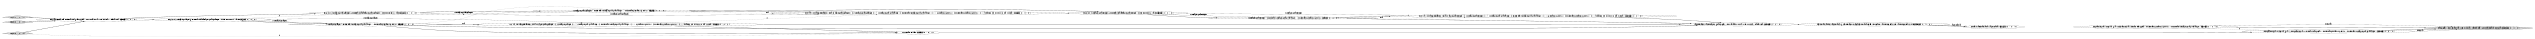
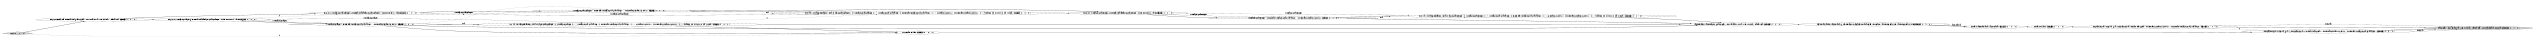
node "start['1', '0', '0']": removed
node "start['0', '0', '1']": removed
node "h2Client.connect()@@@16@@@['1', '1', '0']": added
